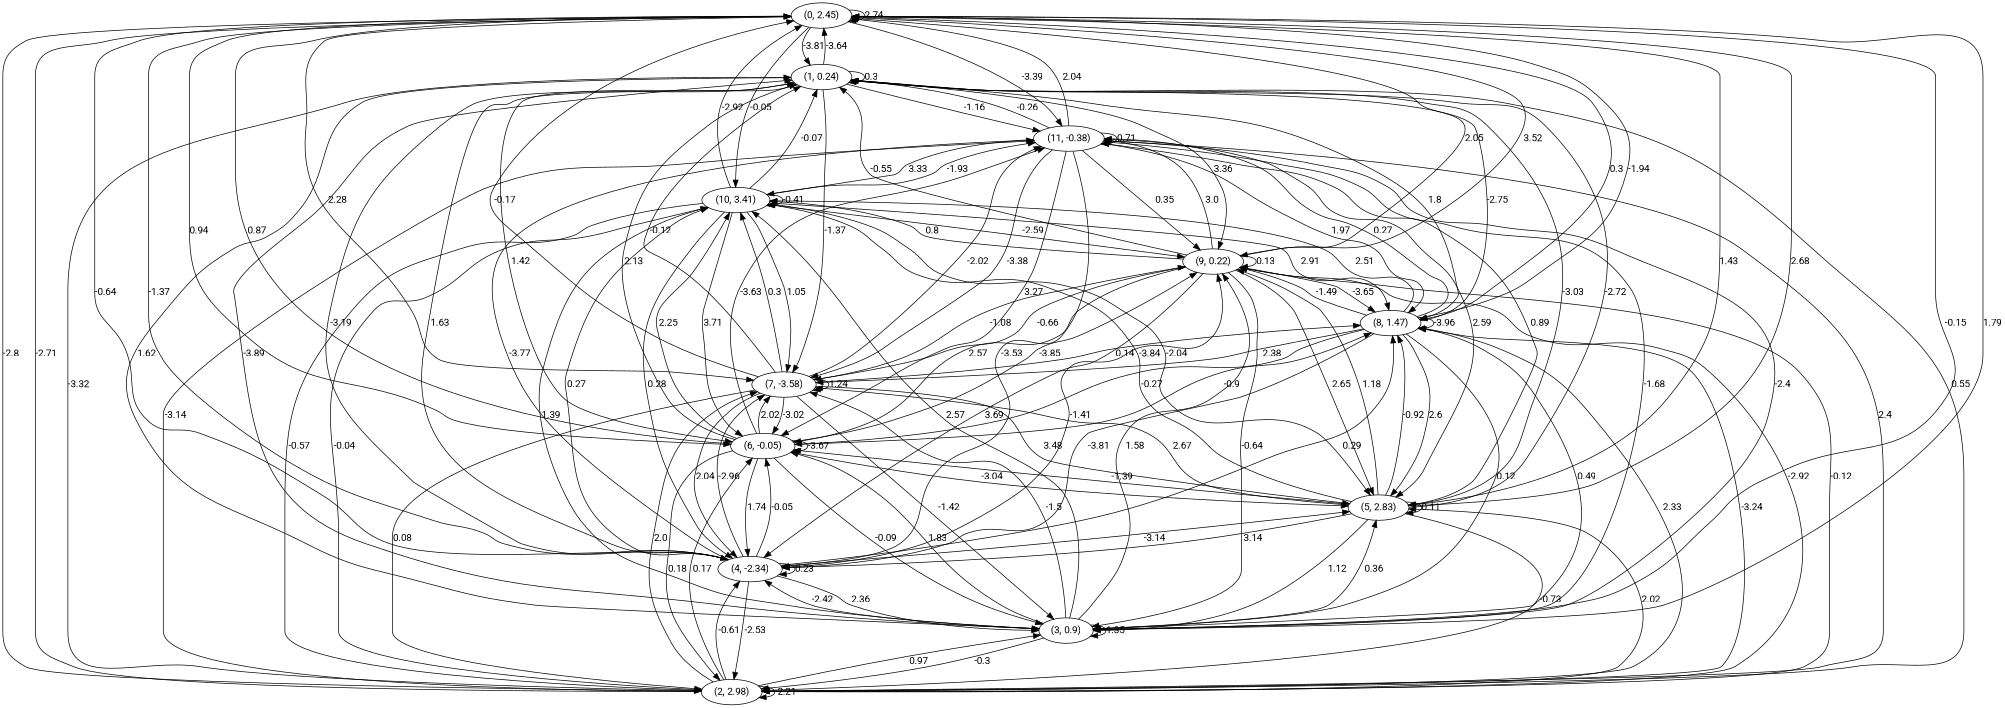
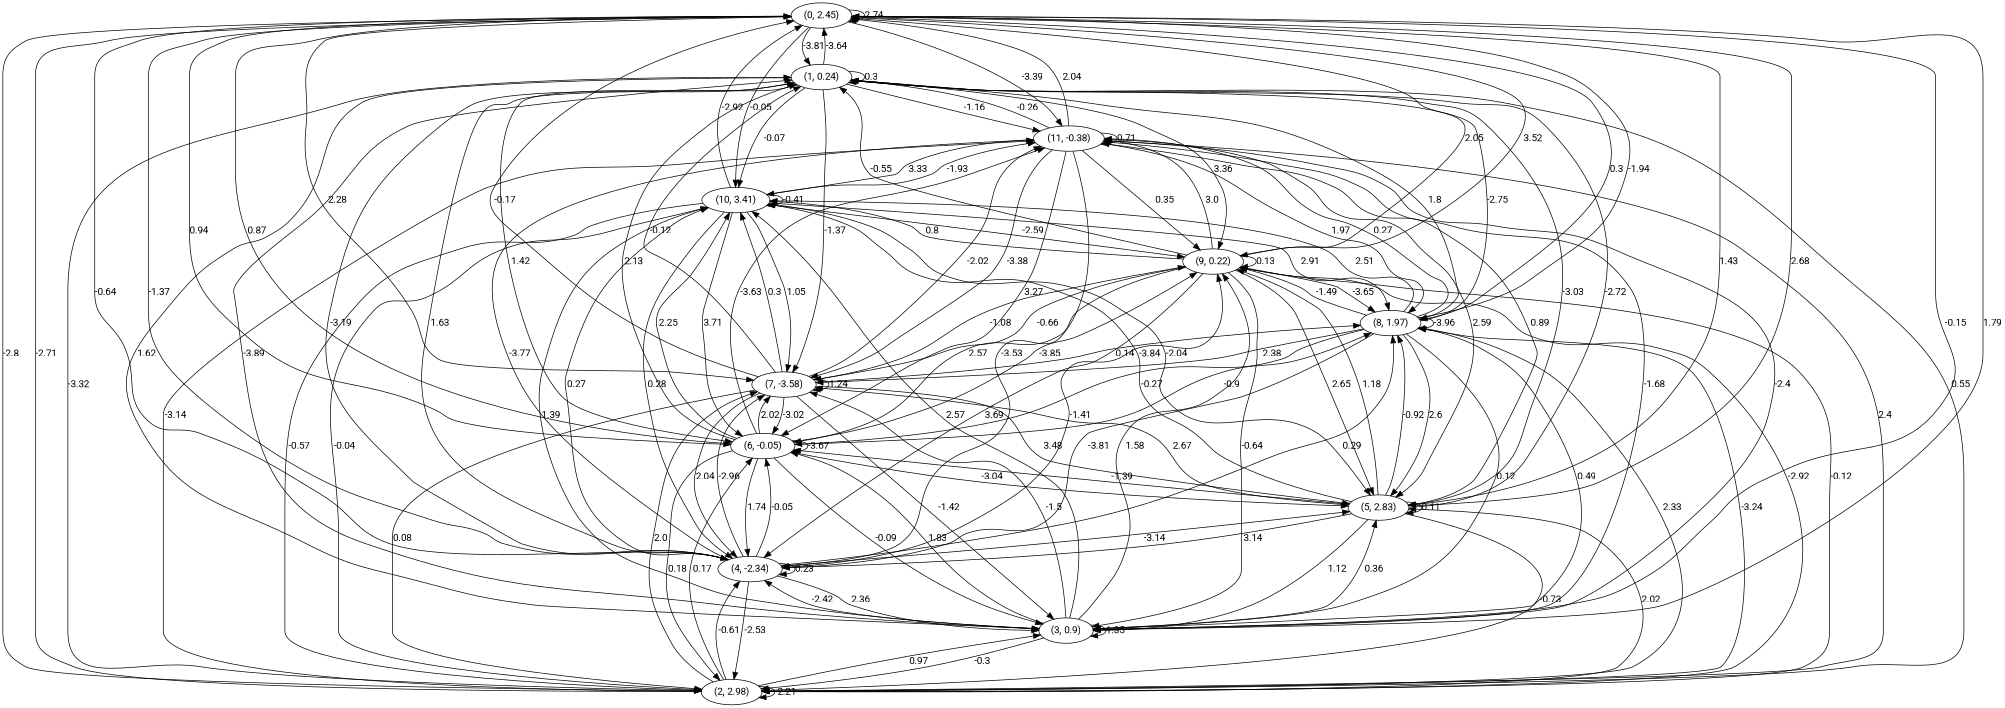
edge "(10, 3.41)" -> "(1, 0.24)": reversed
node "(8, 1.47)": label "(8, 1.47)" -> "(8, 1.97)"
